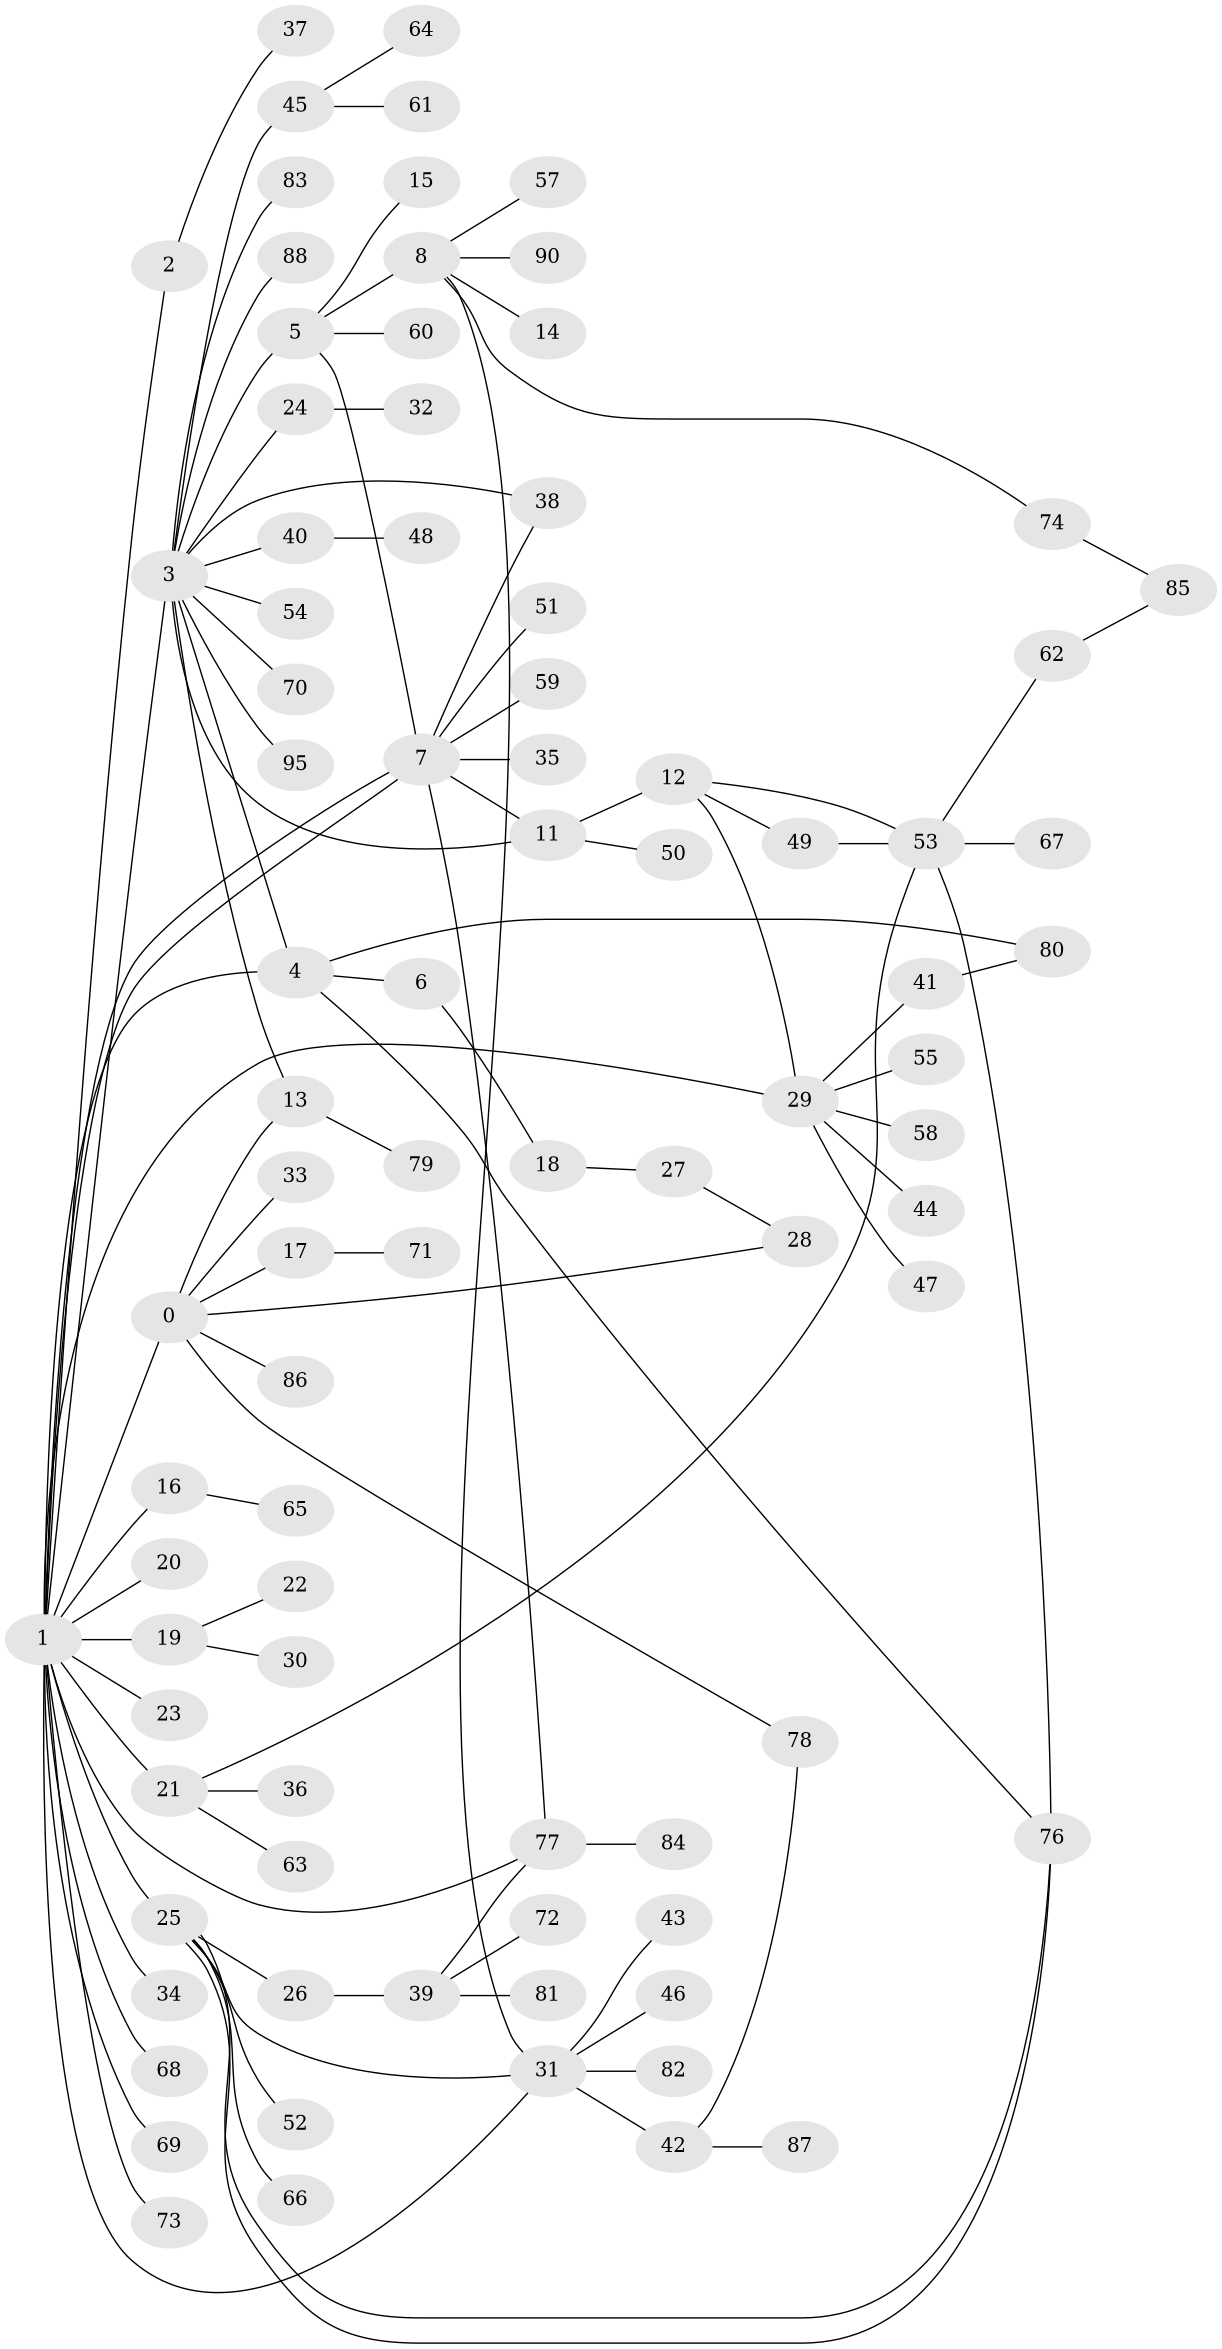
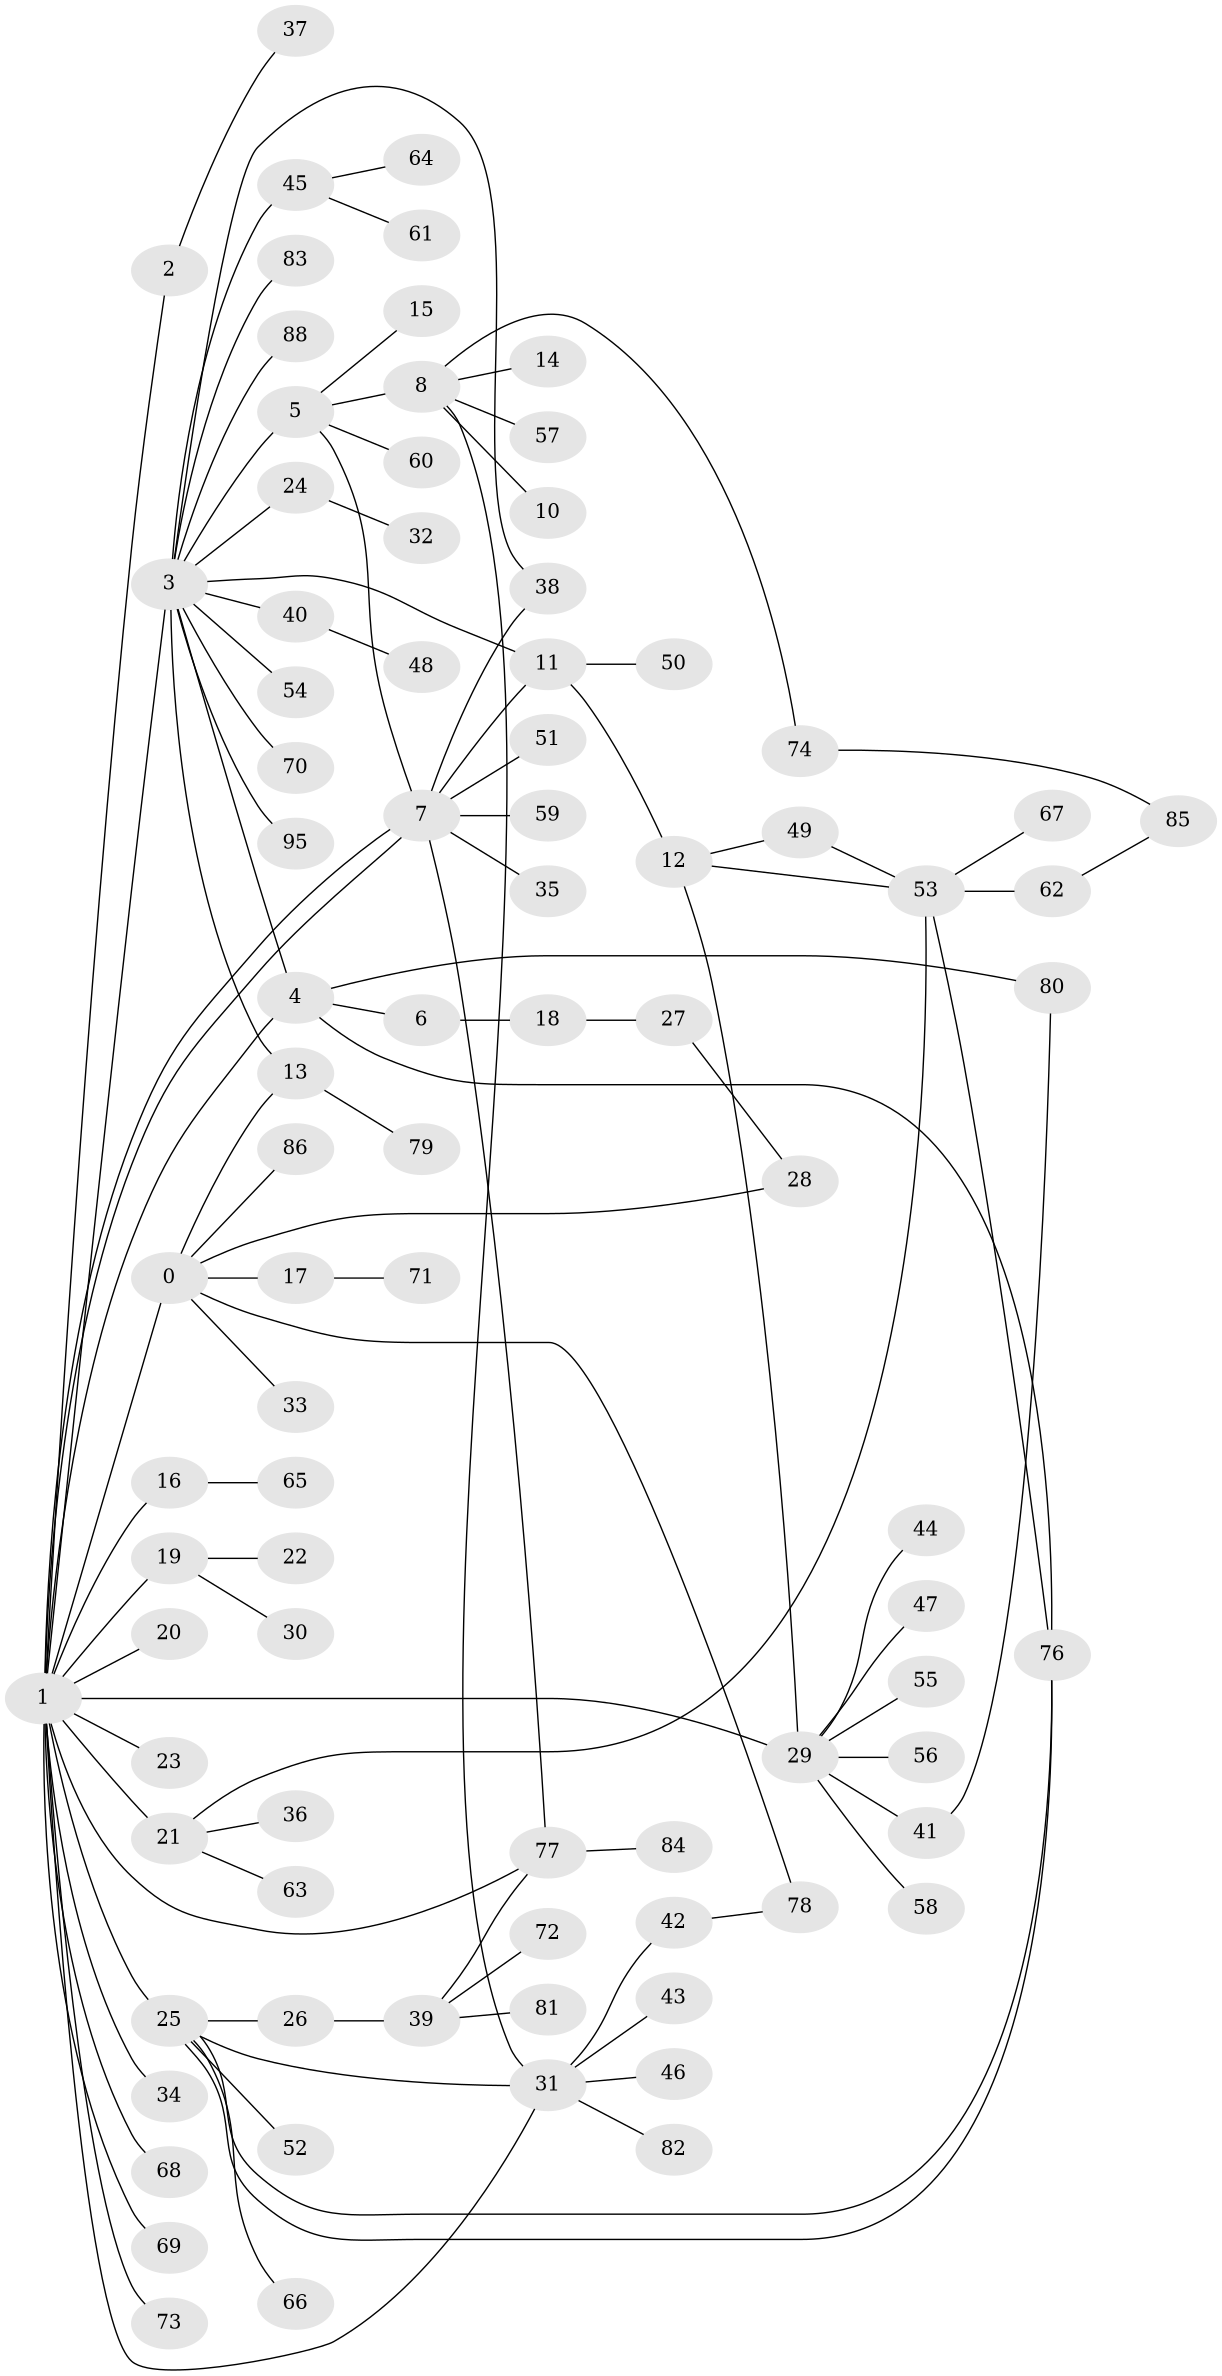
node "90": label "90" -> "10"
node "56": added
node "87": removed
